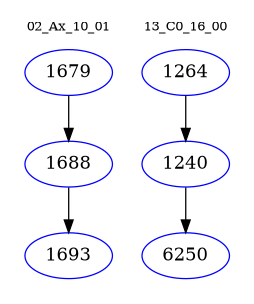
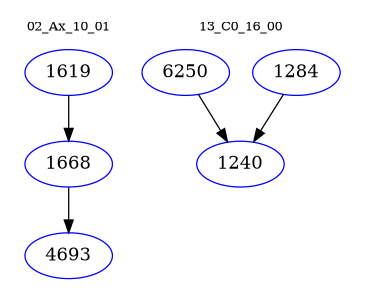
node "1679": label "1679" -> "1619"
node "1264": label "1264" -> "1284"
node "1688": label "1688" -> "1668"
edge "1240" -> "6250": reversed
node "1693": label "1693" -> "4693"
